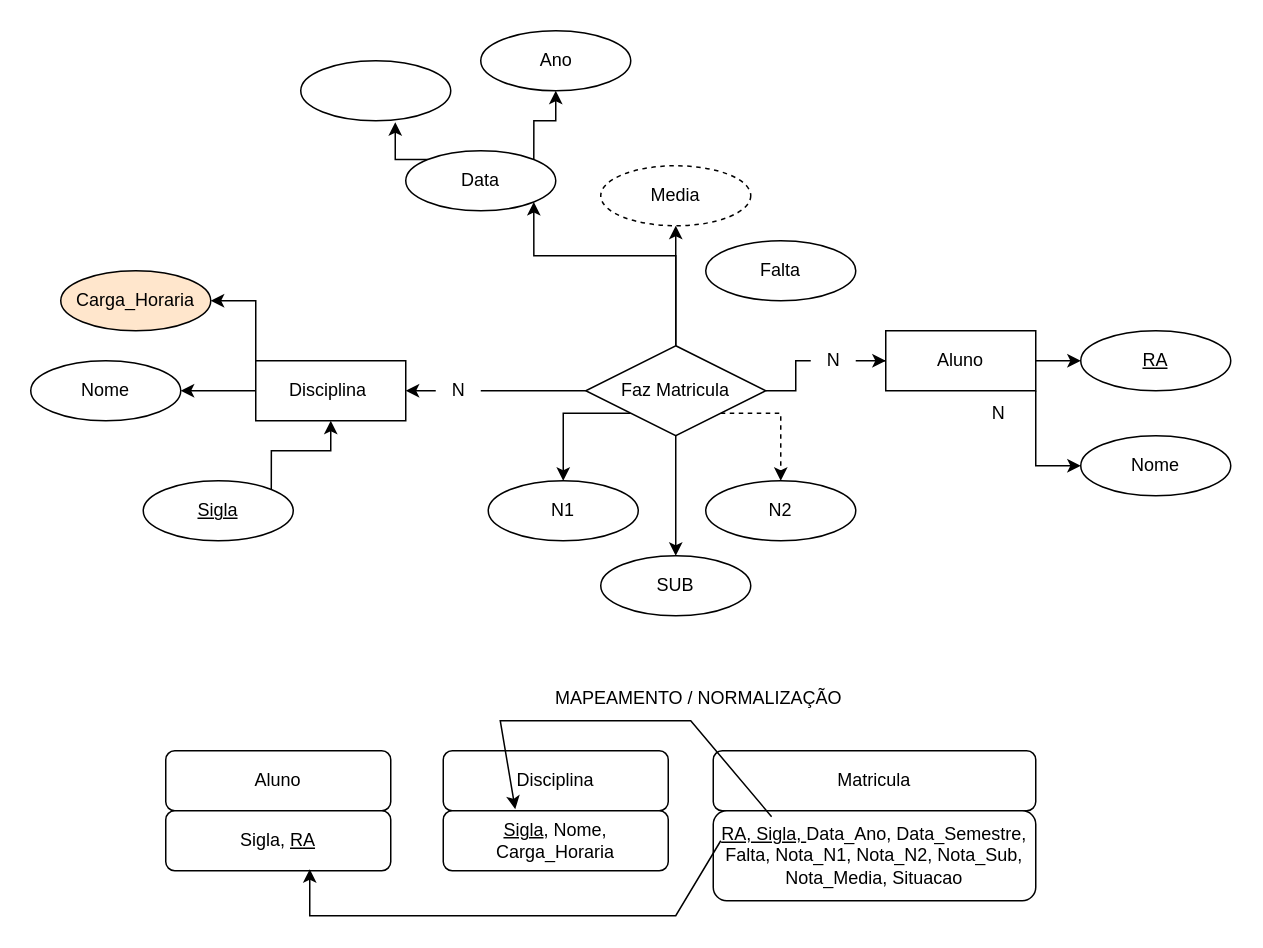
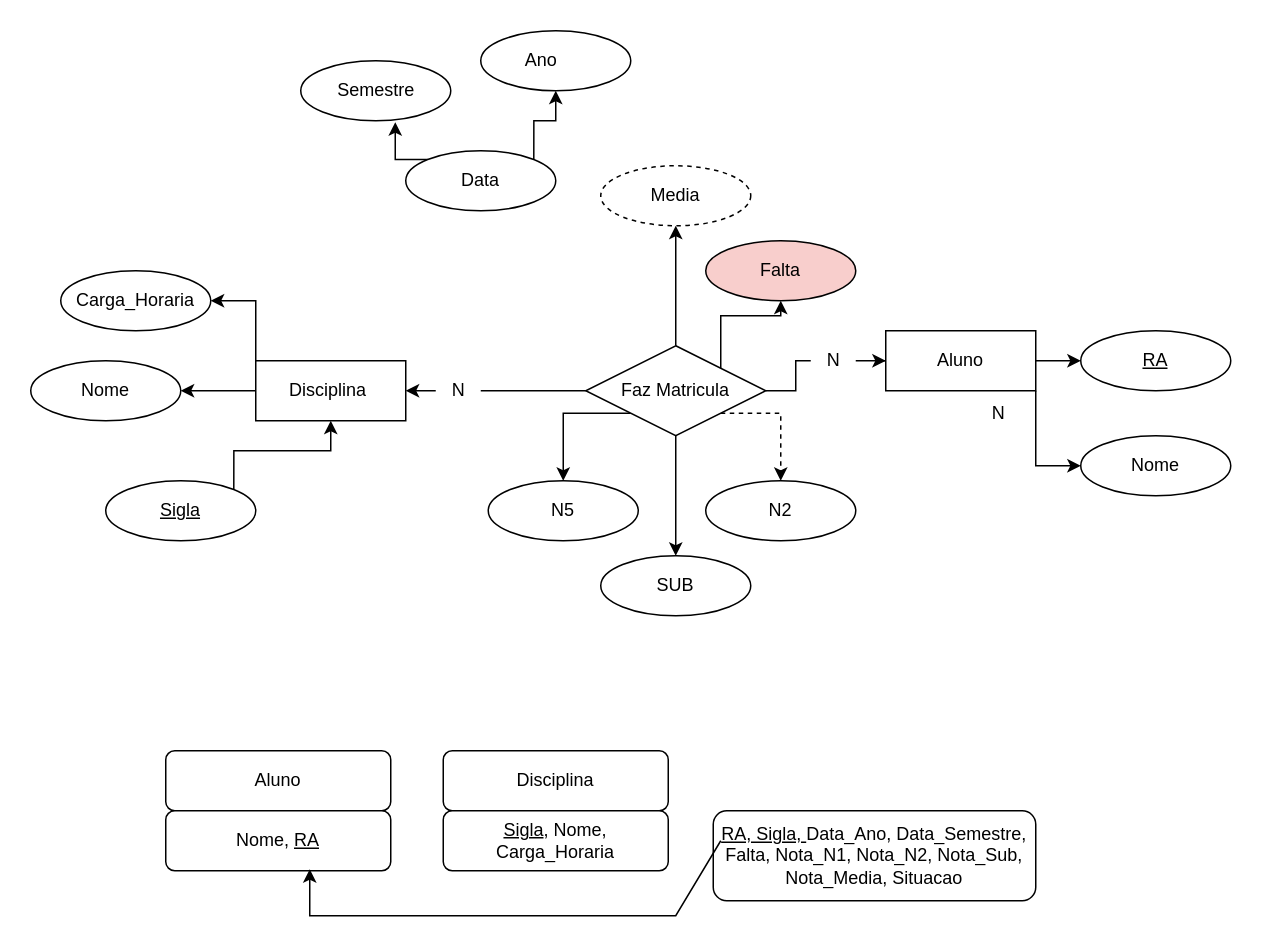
node "Ano": moved (556, 61) -> (541, 61)
node "Semestre": added
edge "Faz Matricula" -> "Data": removed
node "Falta": fillcolor #ffffff -> #f8cecc
node "Carga_Horaria": fillcolor #ffe6cc -> #ffffff
edge "Faz Matricula" -> "Falta": added
node "Sigla": moved (218, 511) -> (181, 511)
node "N1": label "N1" -> "N5"
node "MAPEAMENTO / NORMALIZAÇÃO": removed
edge "Matricula" -> "Sigla, Nome, Carga_Horaria": removed
node "Matricula": removed
node "Sigla, RA": label "Sigla, RA" -> "Nome, RA"
